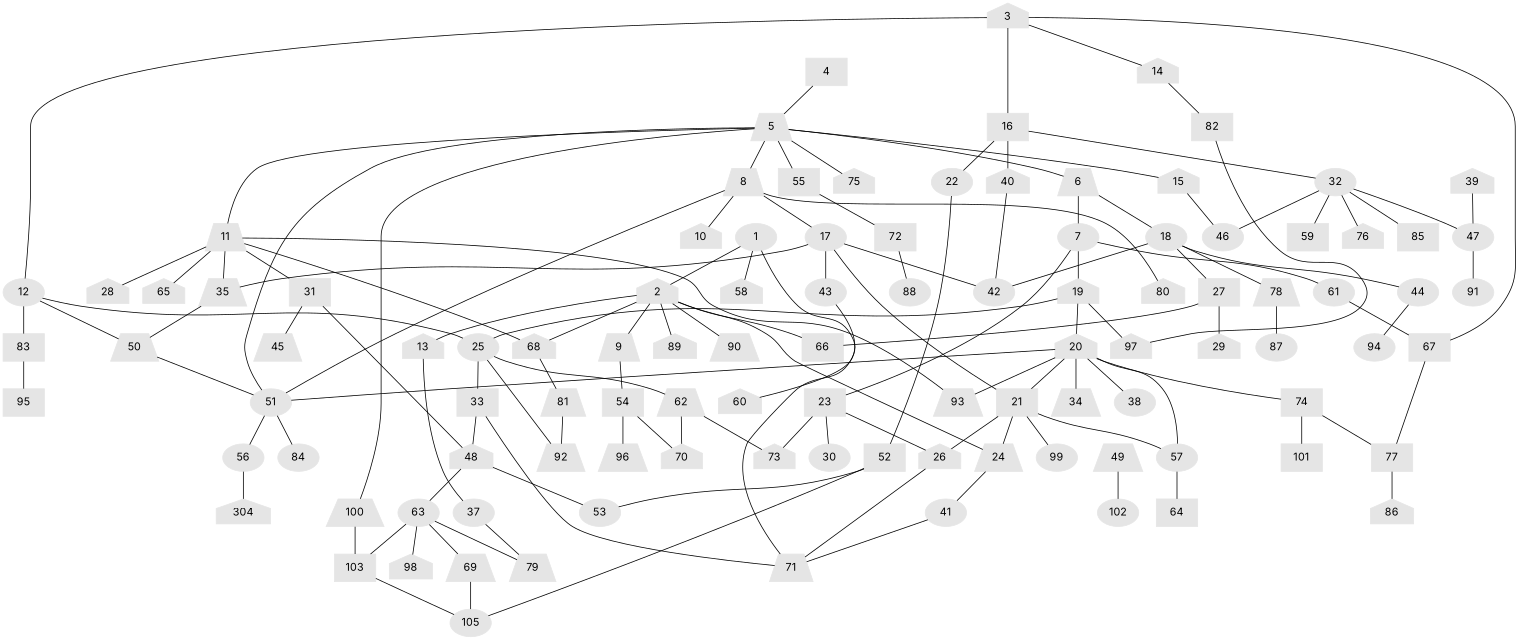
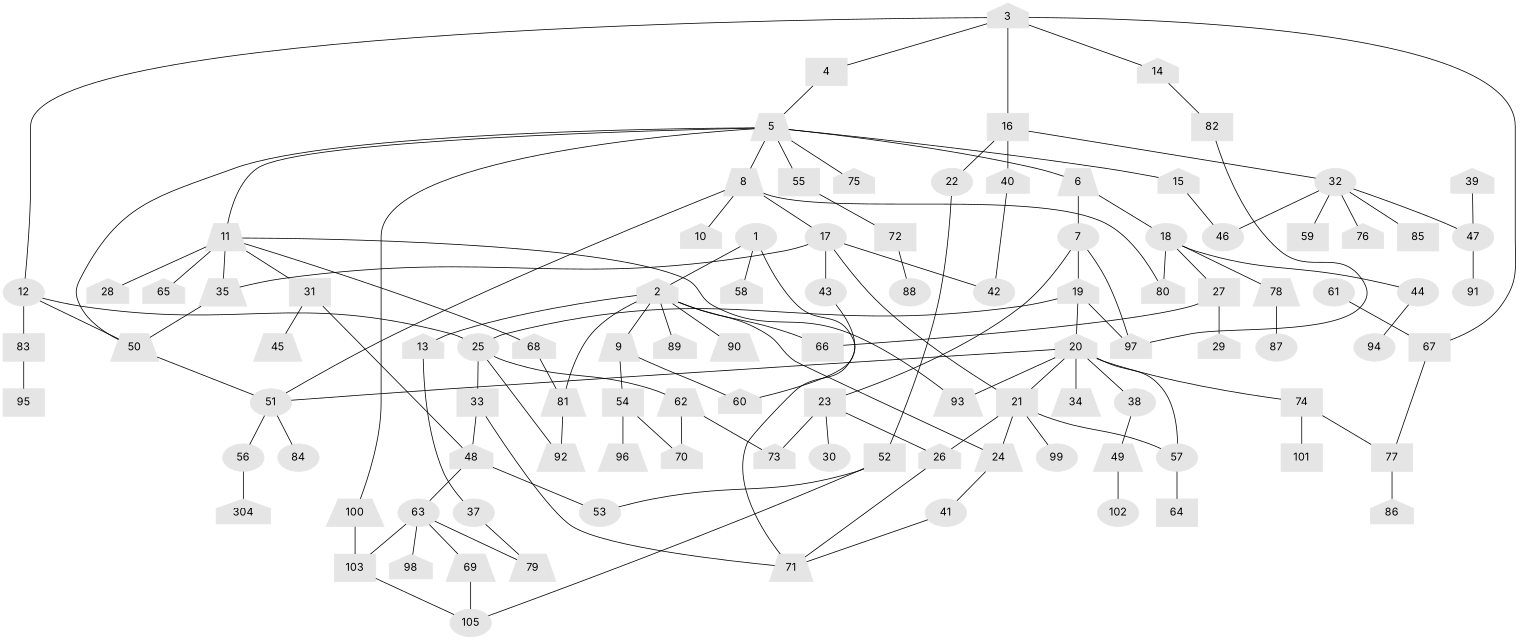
edge "3" -- "4": added
edge "5" -- "51": now "5" -- "50"
edge "7" -- "61": now "7" -- "97"
edge "18" -- "42": now "18" -- "80"
edge "2" -- "68": now "2" -- "81"
edge "9" -- "60": added
edge "38" -- "49": added
